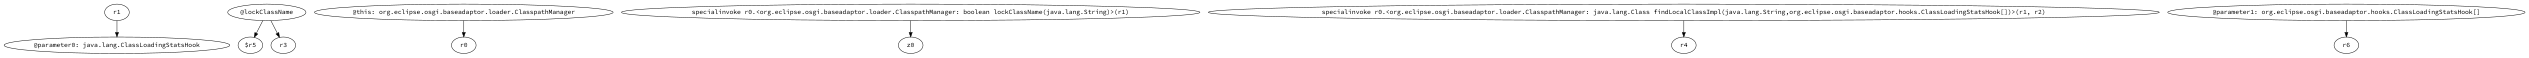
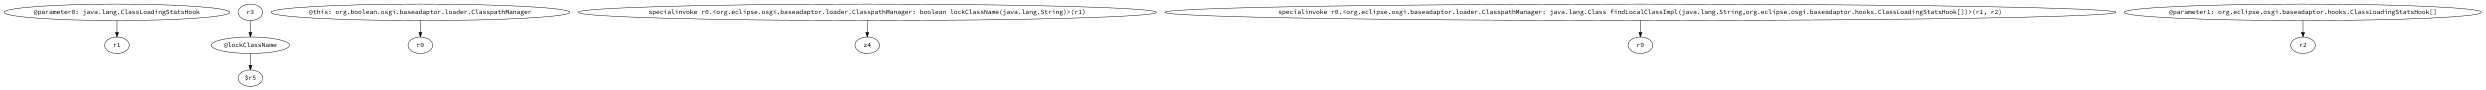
node "@this: org.eclipse.osgi.baseadaptor.loader.ClasspathManager": label "@this: org.eclipse.osgi.baseadaptor.loader.ClasspathManager" -> "@this: org.boolean.osgi.baseadaptor.loader.ClasspathManager"
edge "r1" -> "@parameter0: java.lang.ClassLoadingStatsHook": reversed
edge "@lockClassName" -> "r3": reversed
node "z0": label "z0" -> "z4"
node "r4": label "r4" -> "r9"
node "r6": label "r6" -> "r2"
